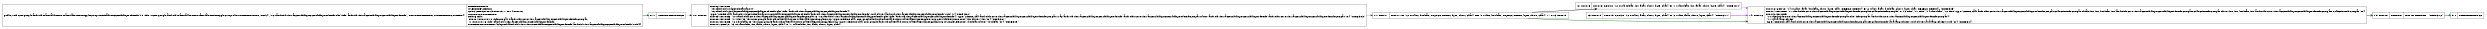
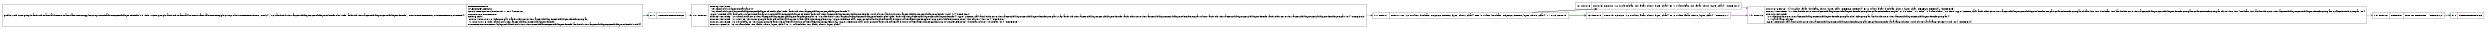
edge "14: 0x0016" -> "15: 0x001e": style bold -> solid
edge "11: 0x0011" -> "14: 0x0016": now "11: 0x0011" -> "13: 0x0015"
